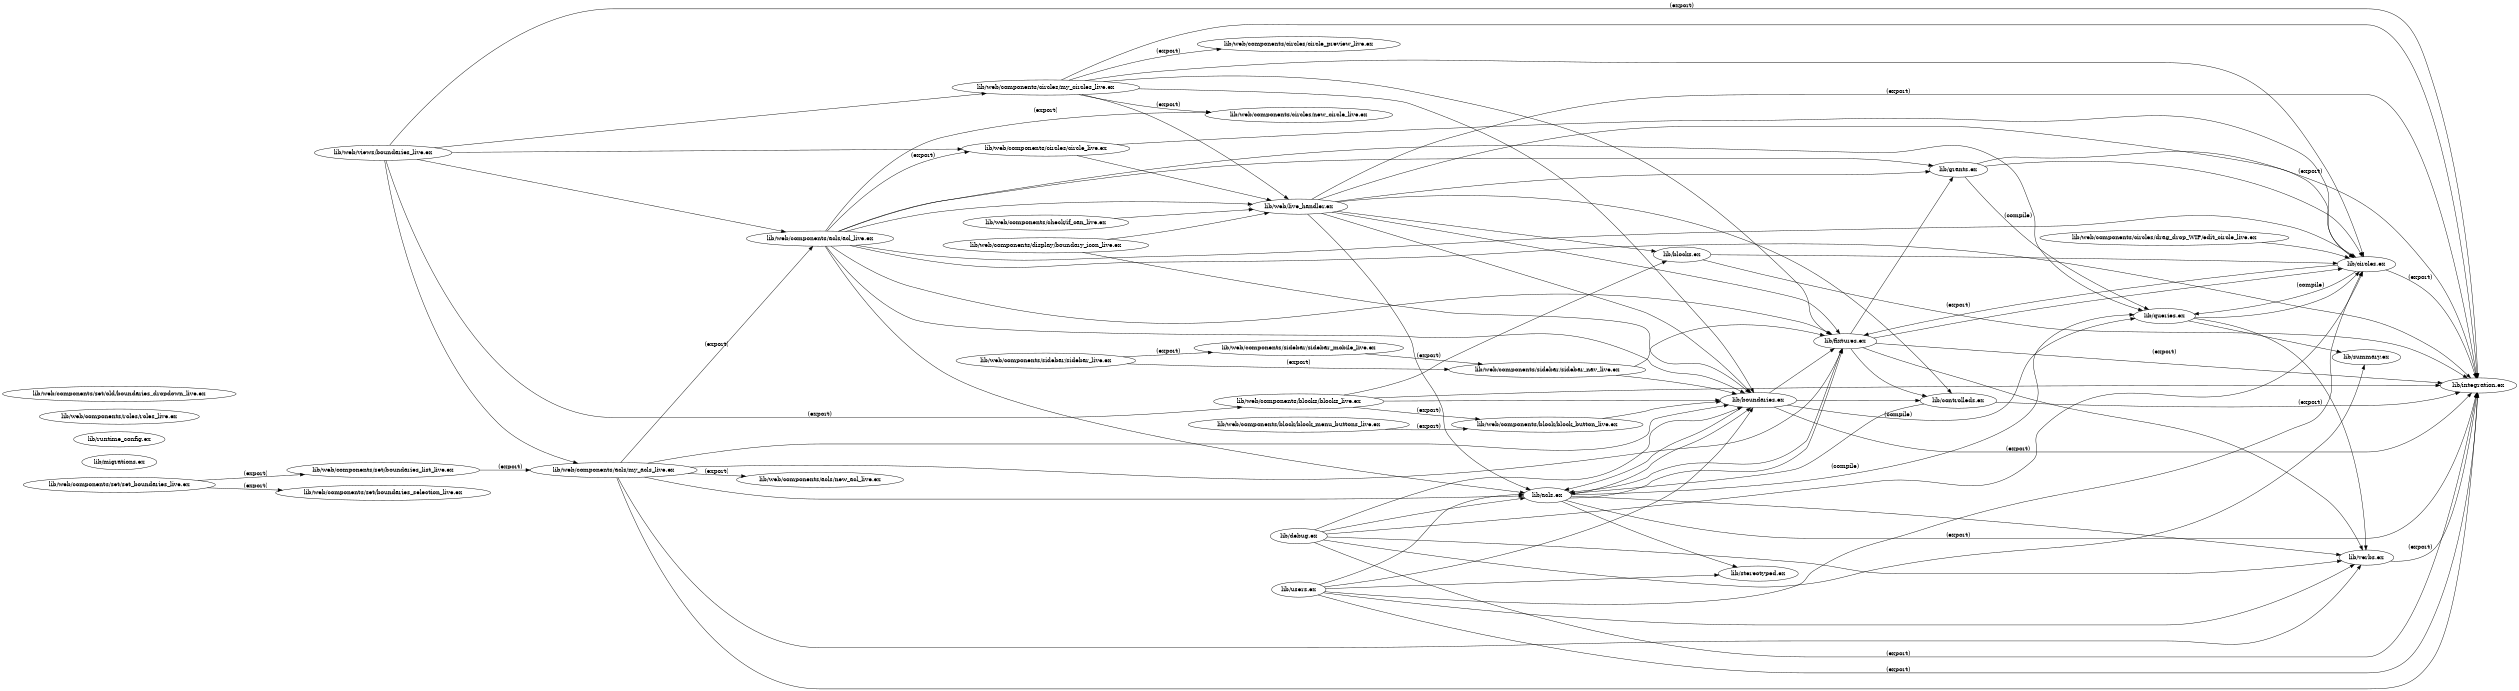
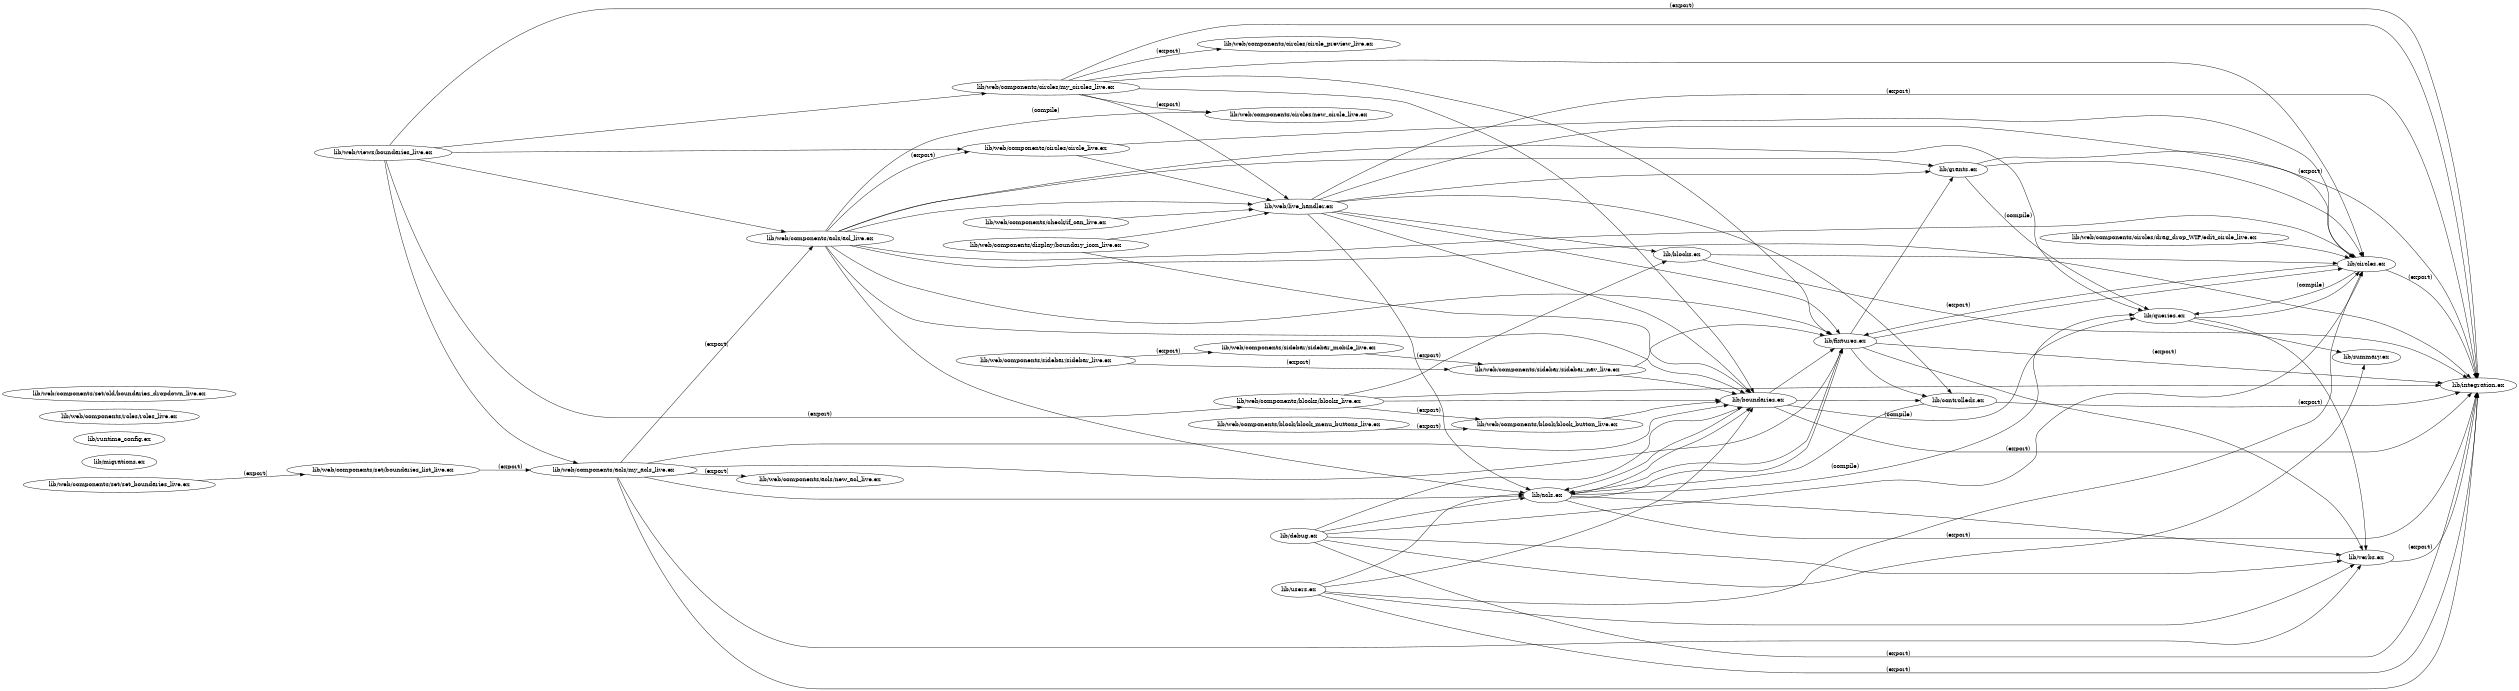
edge "lib/web/components/acls/acl_live.ex" -> "lib/web/components/circles/new_circle_live.ex": label "(export)" -> "(compile)"
node "lib/web/components/set/boundaries_selection_live.ex": removed
node "lib/stereotyped.ex": removed
